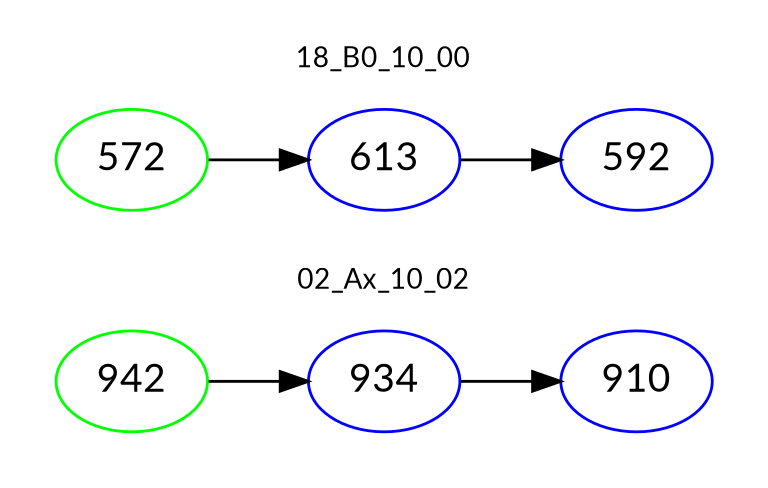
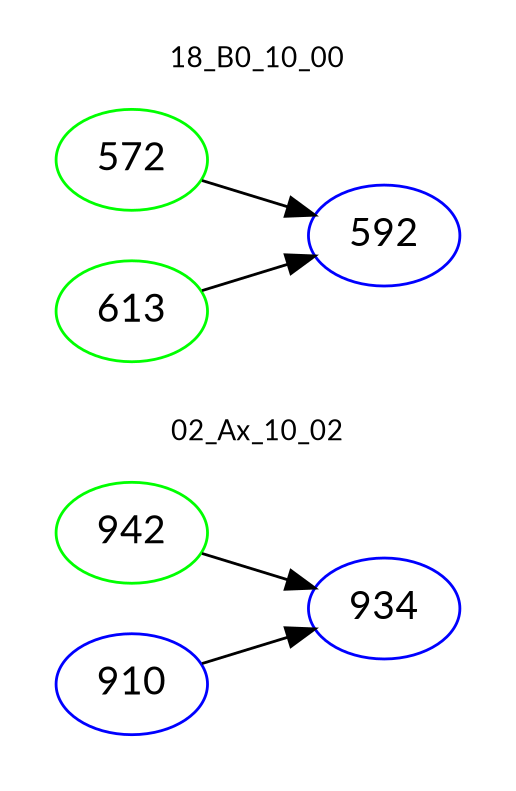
edge "572" -> "613": now "572" -> "592"
node "613": color blue -> green
edge "934" -> "910": reversed
